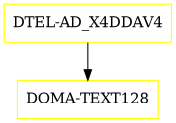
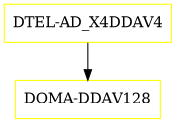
node "DOMA-TEXT128": label "DOMA-TEXT128" -> "DOMA-DDAV128"
